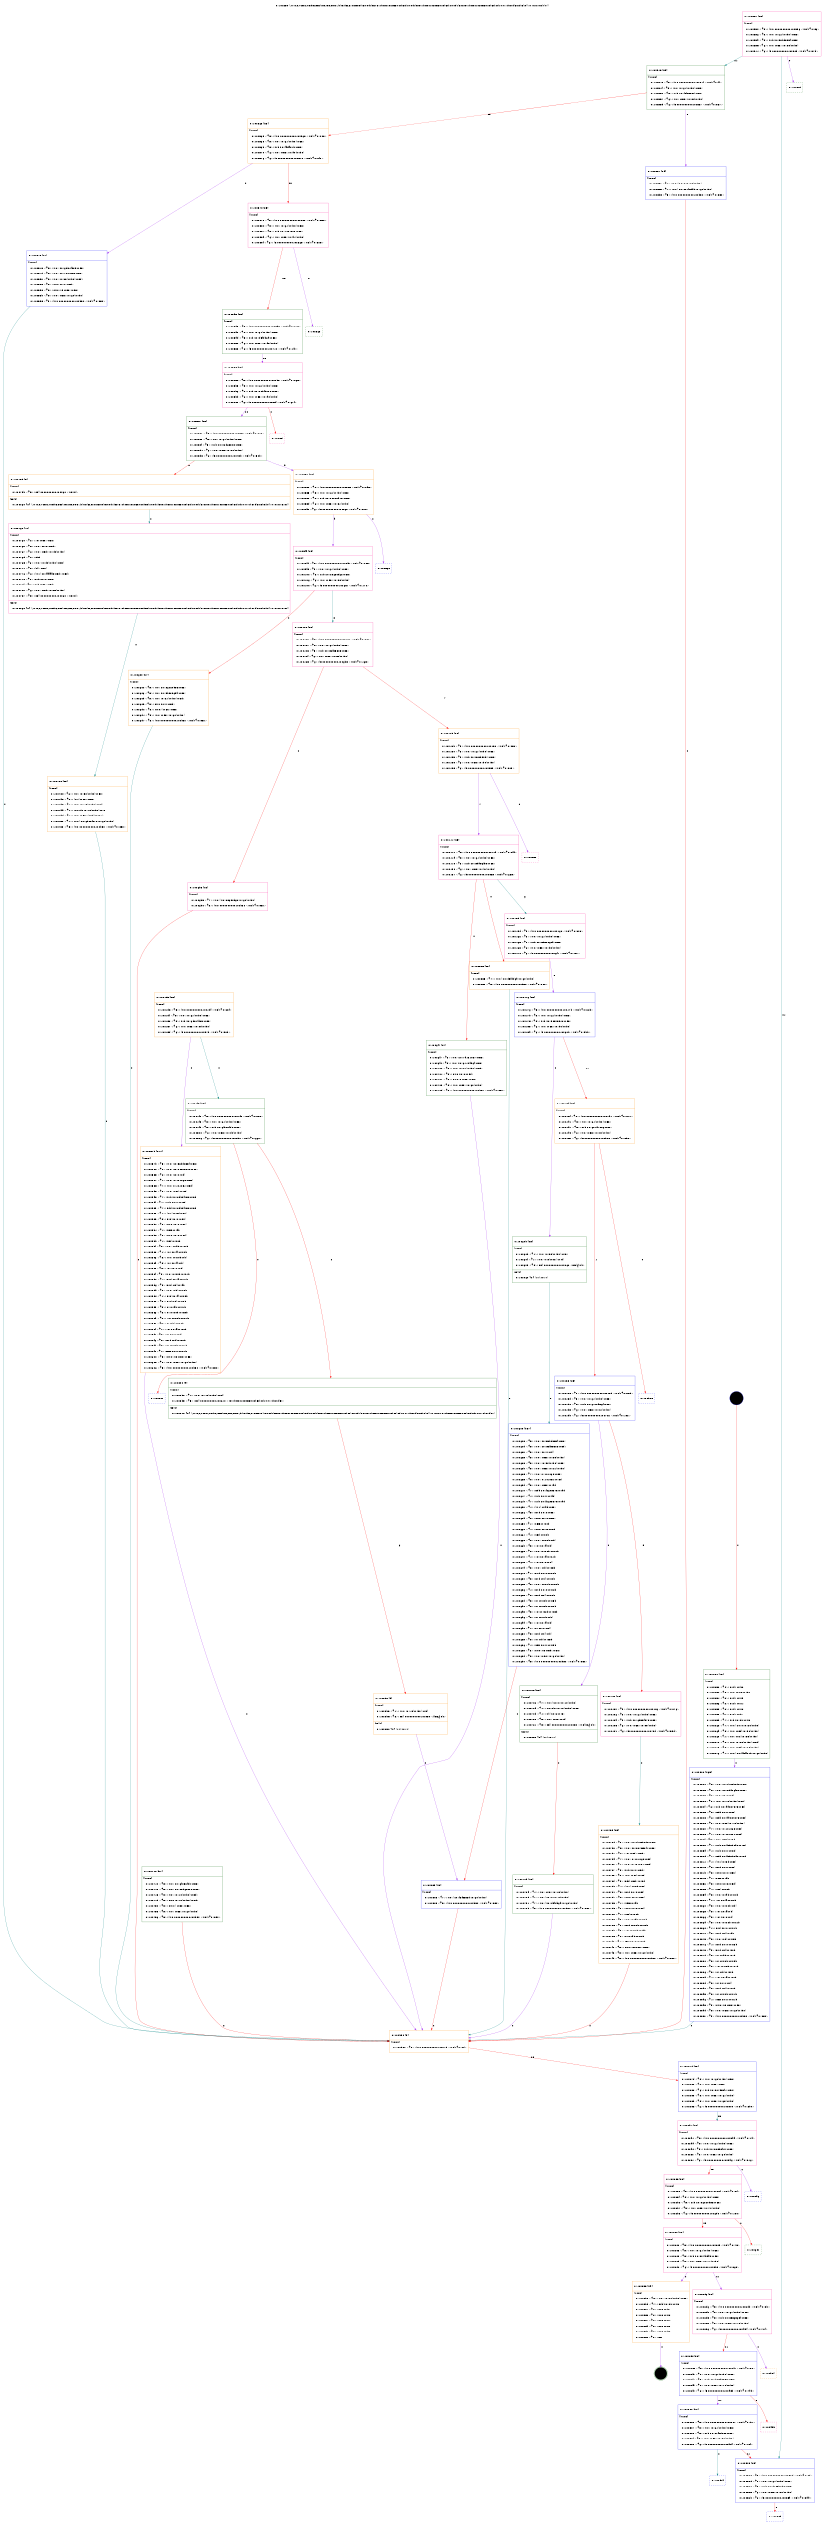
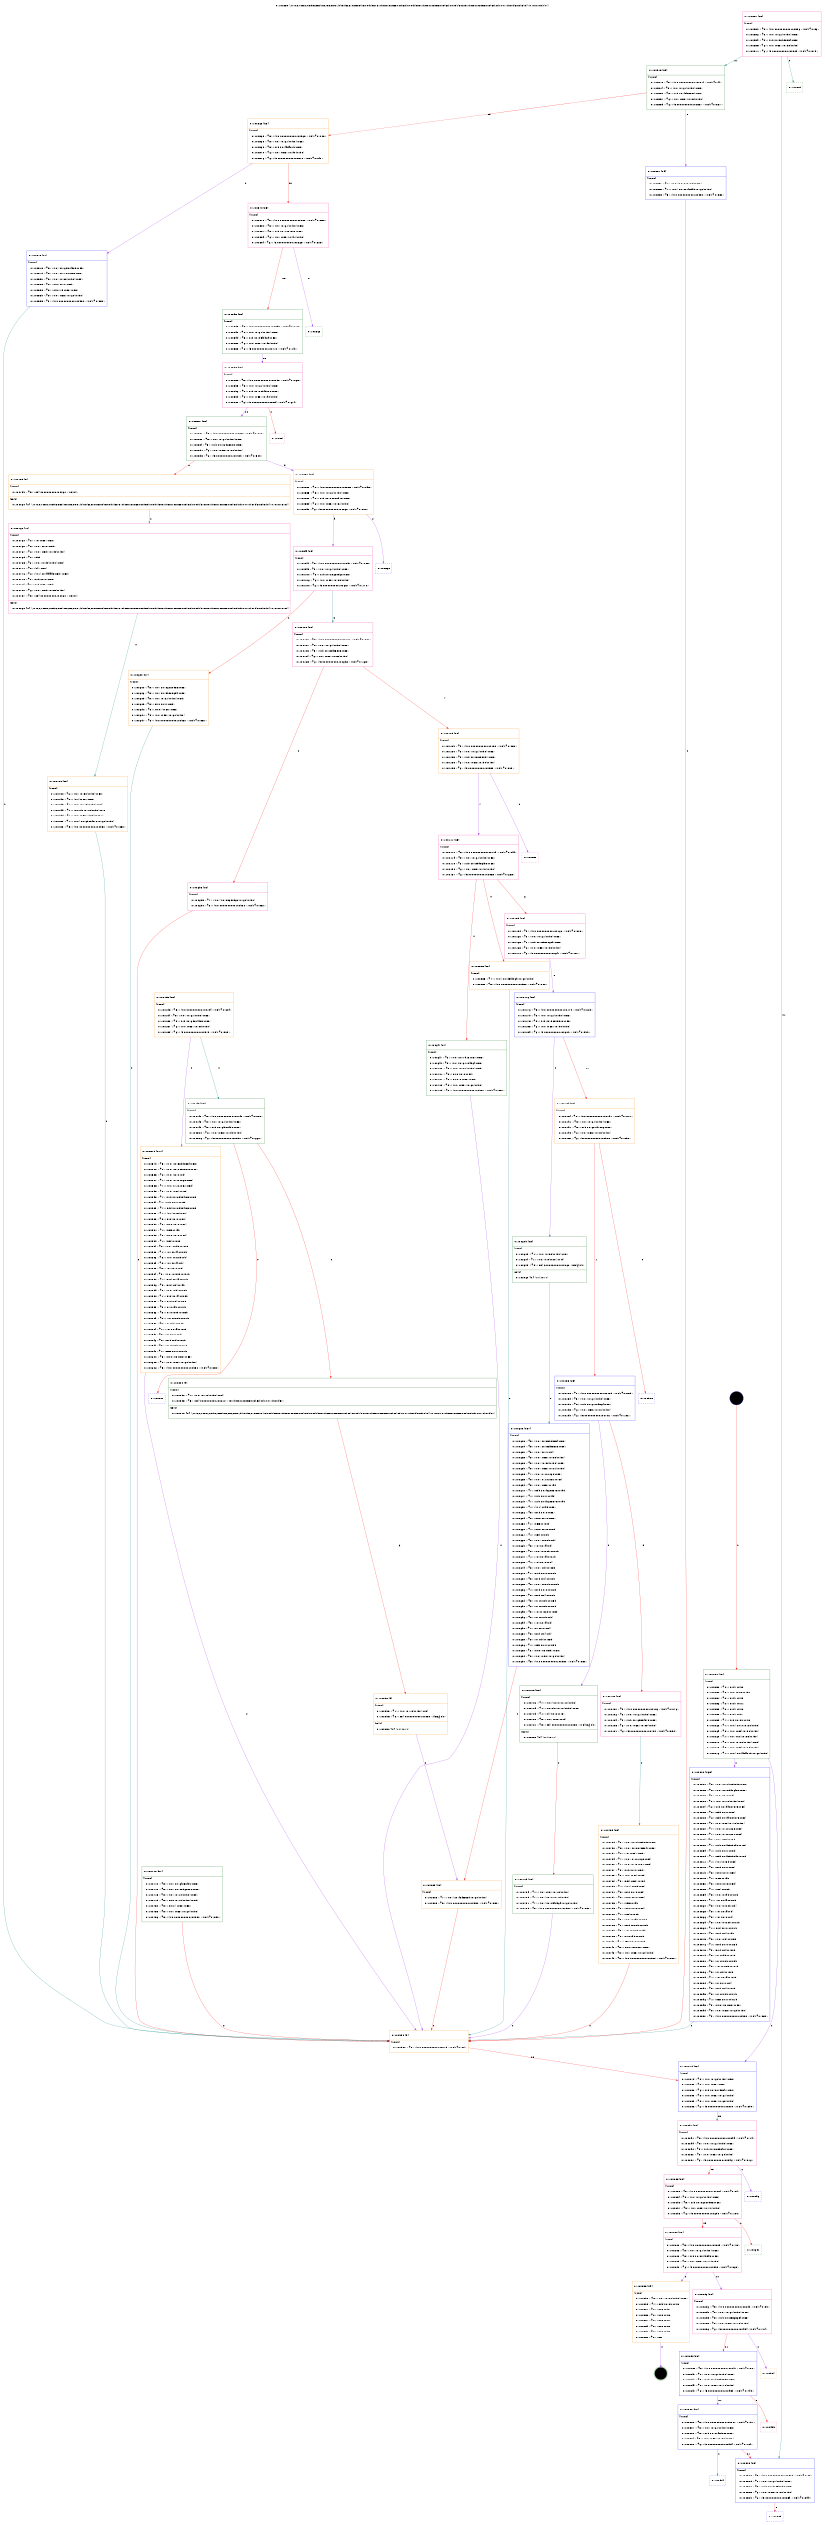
edge "0x401331 [25]" -> "0x401acd": color purple -> teal
edge "0x401444 [25]" -> "0x40145d [25]": color teal -> red
node "0x4018c3 [12]": color blue -> darkorange
edge "0x401250 [45]" -> "0x40127d [23]": added, label "1"
